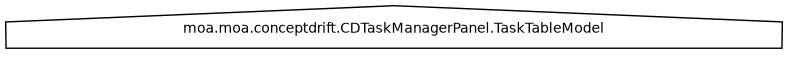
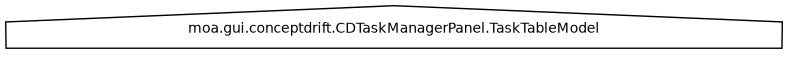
node "moa.moa.conceptdrift.CDTaskManagerPanel.TaskTableModel": label "moa.moa.conceptdrift.CDTaskManagerPanel.TaskTableModel" -> "moa.gui.conceptdrift.CDTaskManagerPanel.TaskTableModel"
